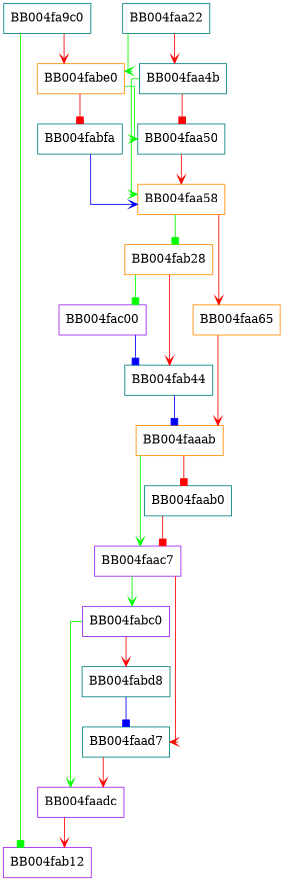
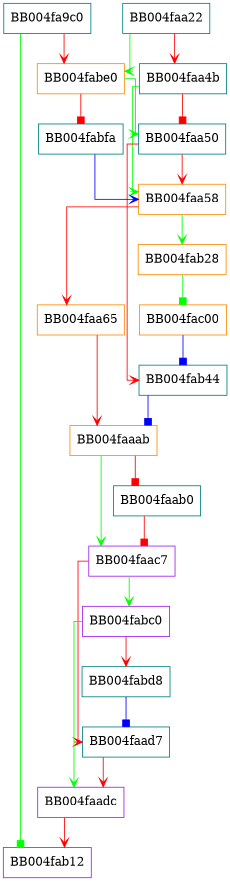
edge "BB004faa58" -> "BB004fab28": arrowhead box -> vee
edge "BB004fab28" -> "BB004fab44": now "BB004faa50" -> "BB004fab44"
node "BB004fac00": color purple -> darkorange
